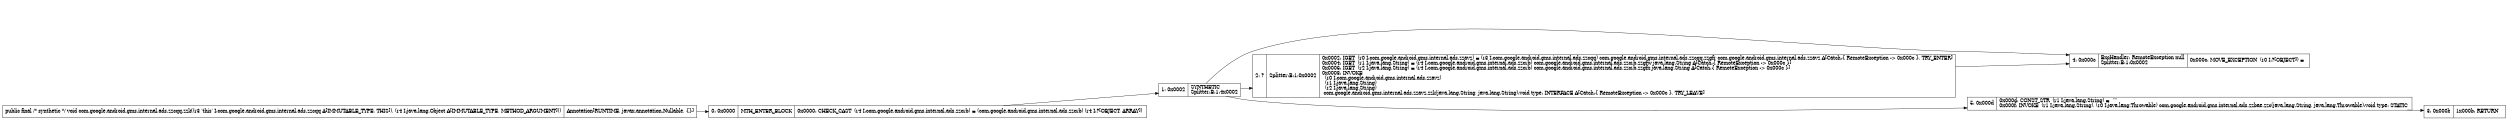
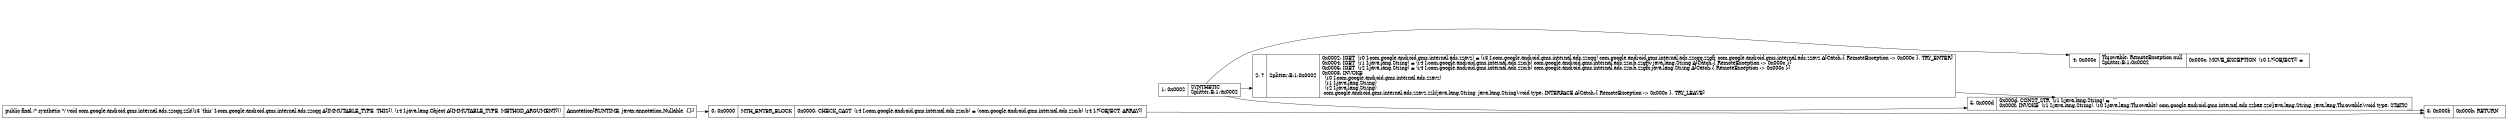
node "4: 0x000c": text "ExcHandler: RemoteException null" -> "Throwable: RemoteException null"
edge "2: ?" -> "4: 0x000c": now "2: ?" -> "5: 0x000d"
edge "0: 0x0000" -> "1: 0x0002": now "0: 0x0000" -> "3: 0x000b"
node "3: 0x000b": text "1x000b: RETURN" -> "0x000b: RETURN"
